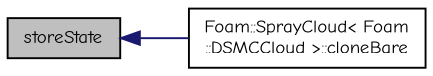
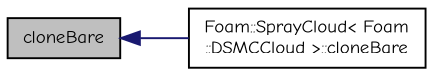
node "storeState": label "storeState" -> "cloneBare"
